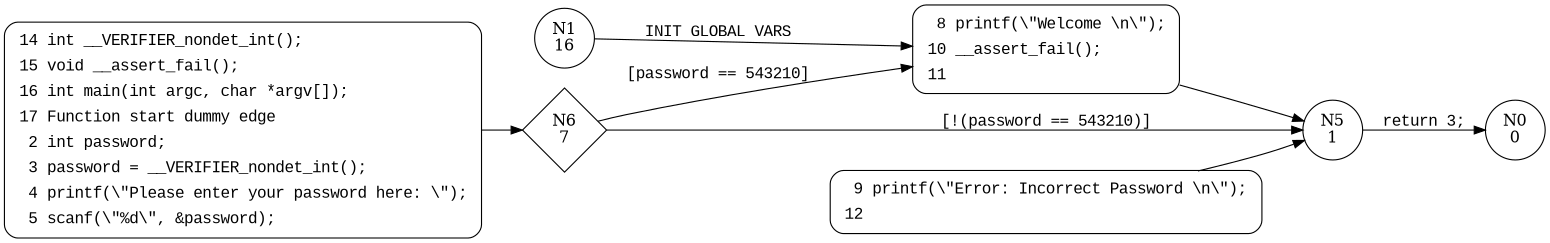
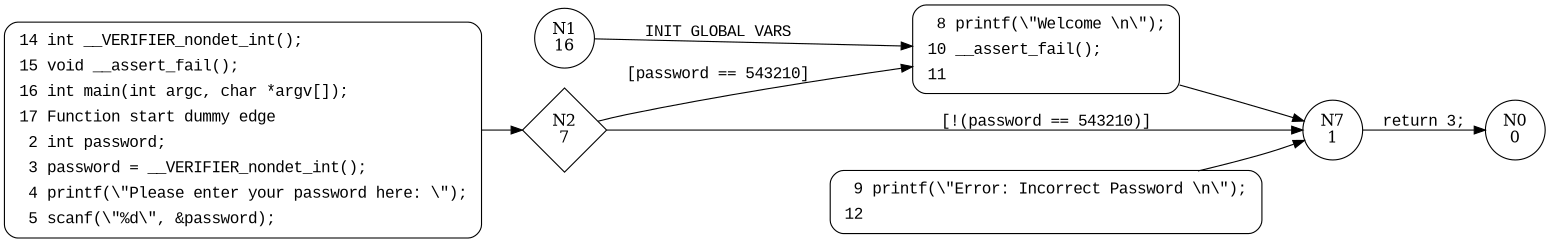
node "N6 7": label "N6 7" -> "N2 7"
node "N5 1": label "N5 1" -> "N7 1"
